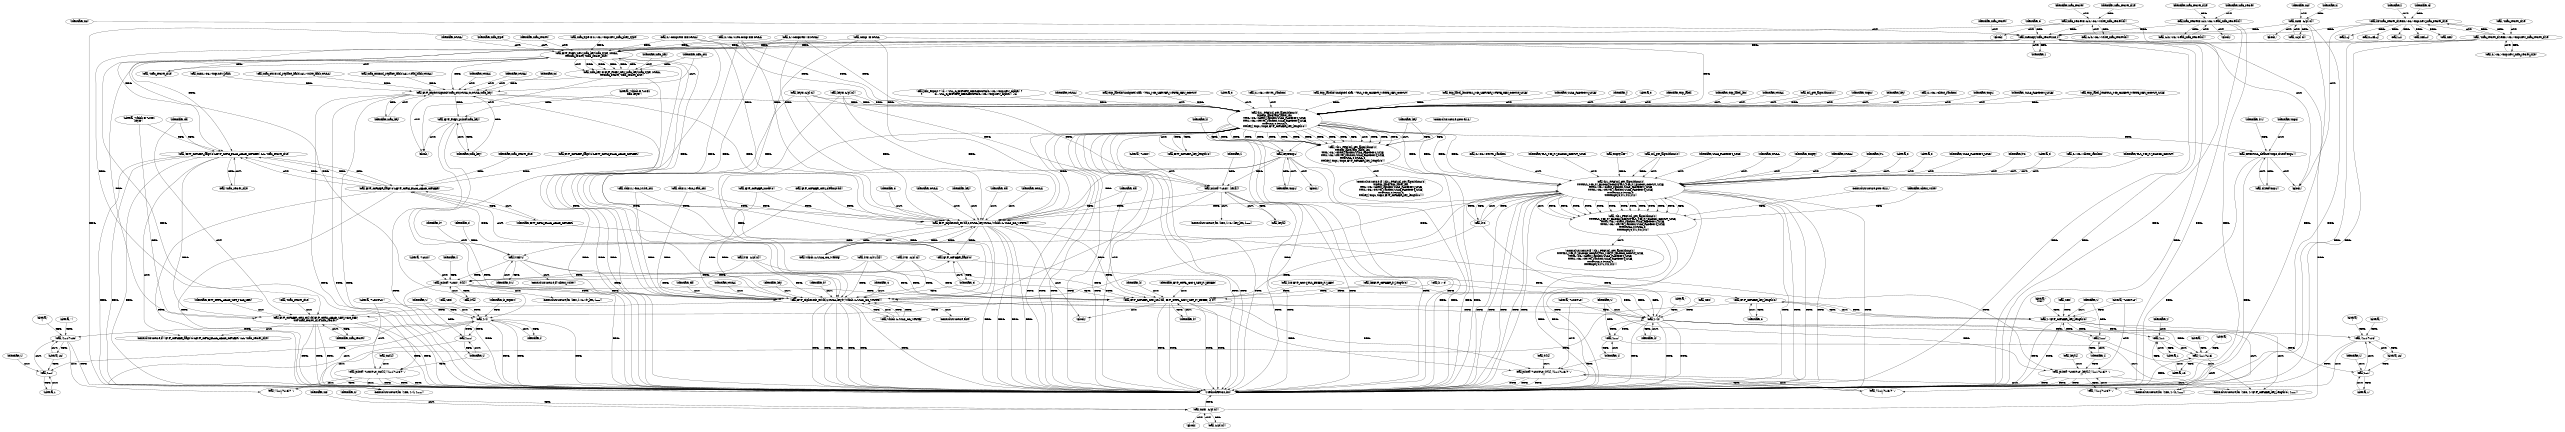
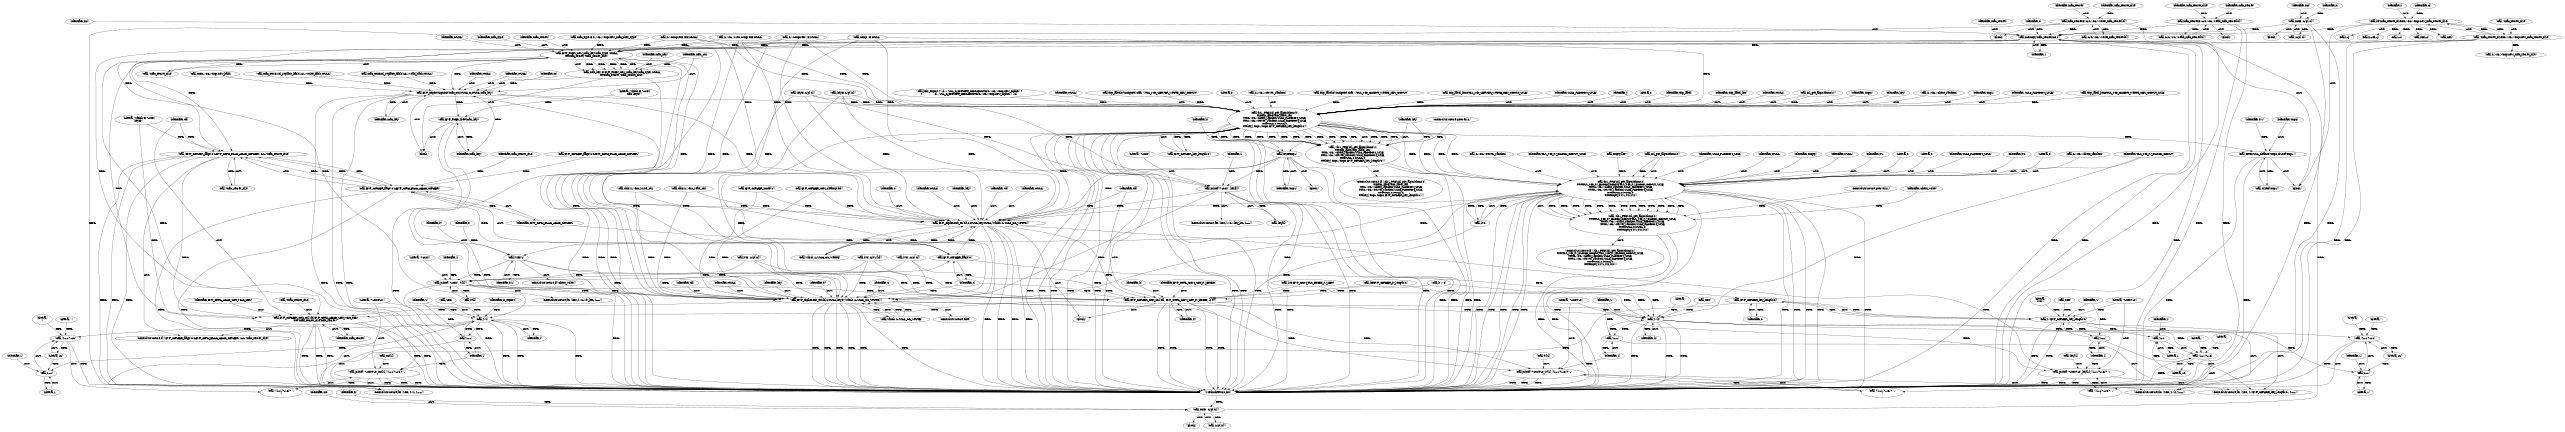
edge "(Call,i=*mac_secret_size=s->s3->tmp.new_mac_secret_size)" -> "(Call,i+j)": label "DDG: " -> "AST: "
edge "(Call,s->s3->tmp.new_mac_secret_size)" -> "(Call,*mac_secret_size=s->s3->tmp.new_mac_secret_size)": removed, label "AST:"
node "(Call,EVP_PKEY_printf(mac_key))": label "(Call,EVP_PKEY_printf(mac_key))" -> "(Call,EVP_PKEY_free(mac_key))"
edge "(Call,k*2)" -> "(Call,z<k)": now "(Identifier,TLS_MD_IV_BLOCK_CONST)" -> "(Call,z<k)"
edge "(Call,ms=  &(p[ n]))" -> "(MethodReturn,int)": reversed
